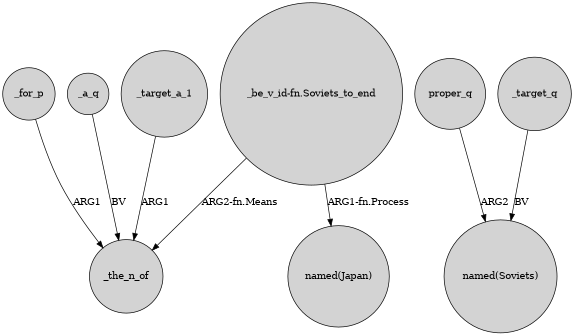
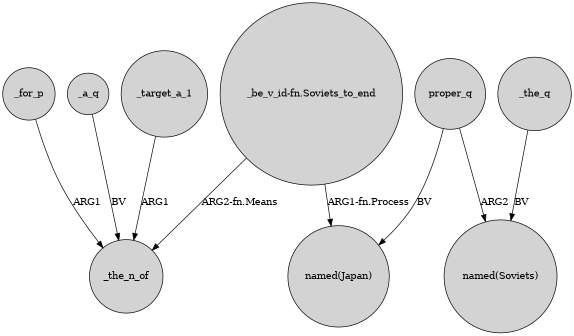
node "_target_q": label "_target_q" -> "_the_q"
edge "proper_q" -> "named(Japan)": added, label "BV"
